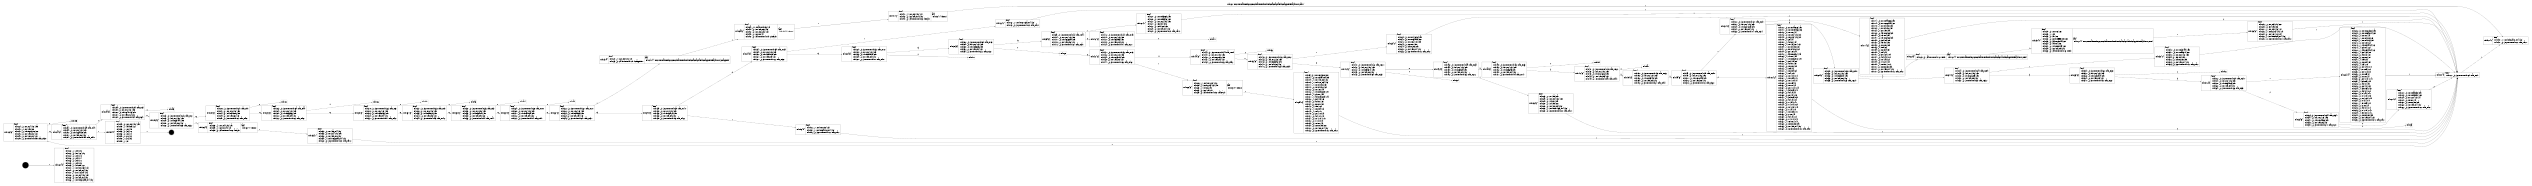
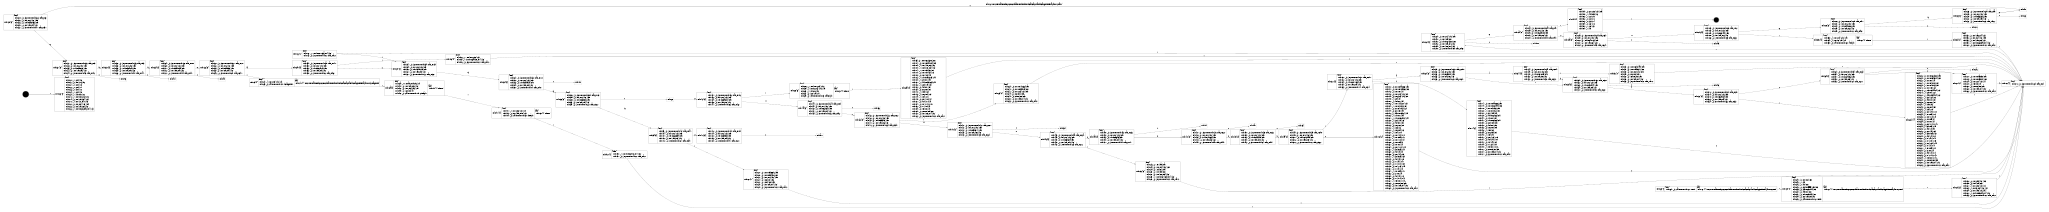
edge "0x4013b4 [25]" -> "0x401768 [12]": reversed
edge "0x401c72 [5]" -> "0x401920 [12]": reversed
edge "0x40152b [25]" -> "0x40188b [5]": now "0x40152b [25]" -> "0x40155d [25]"
edge "0x401305 [25]" -> "0x40131e [25]": now "0x401305 [25]" -> "0x401bb7"
node "0x401b64": added
